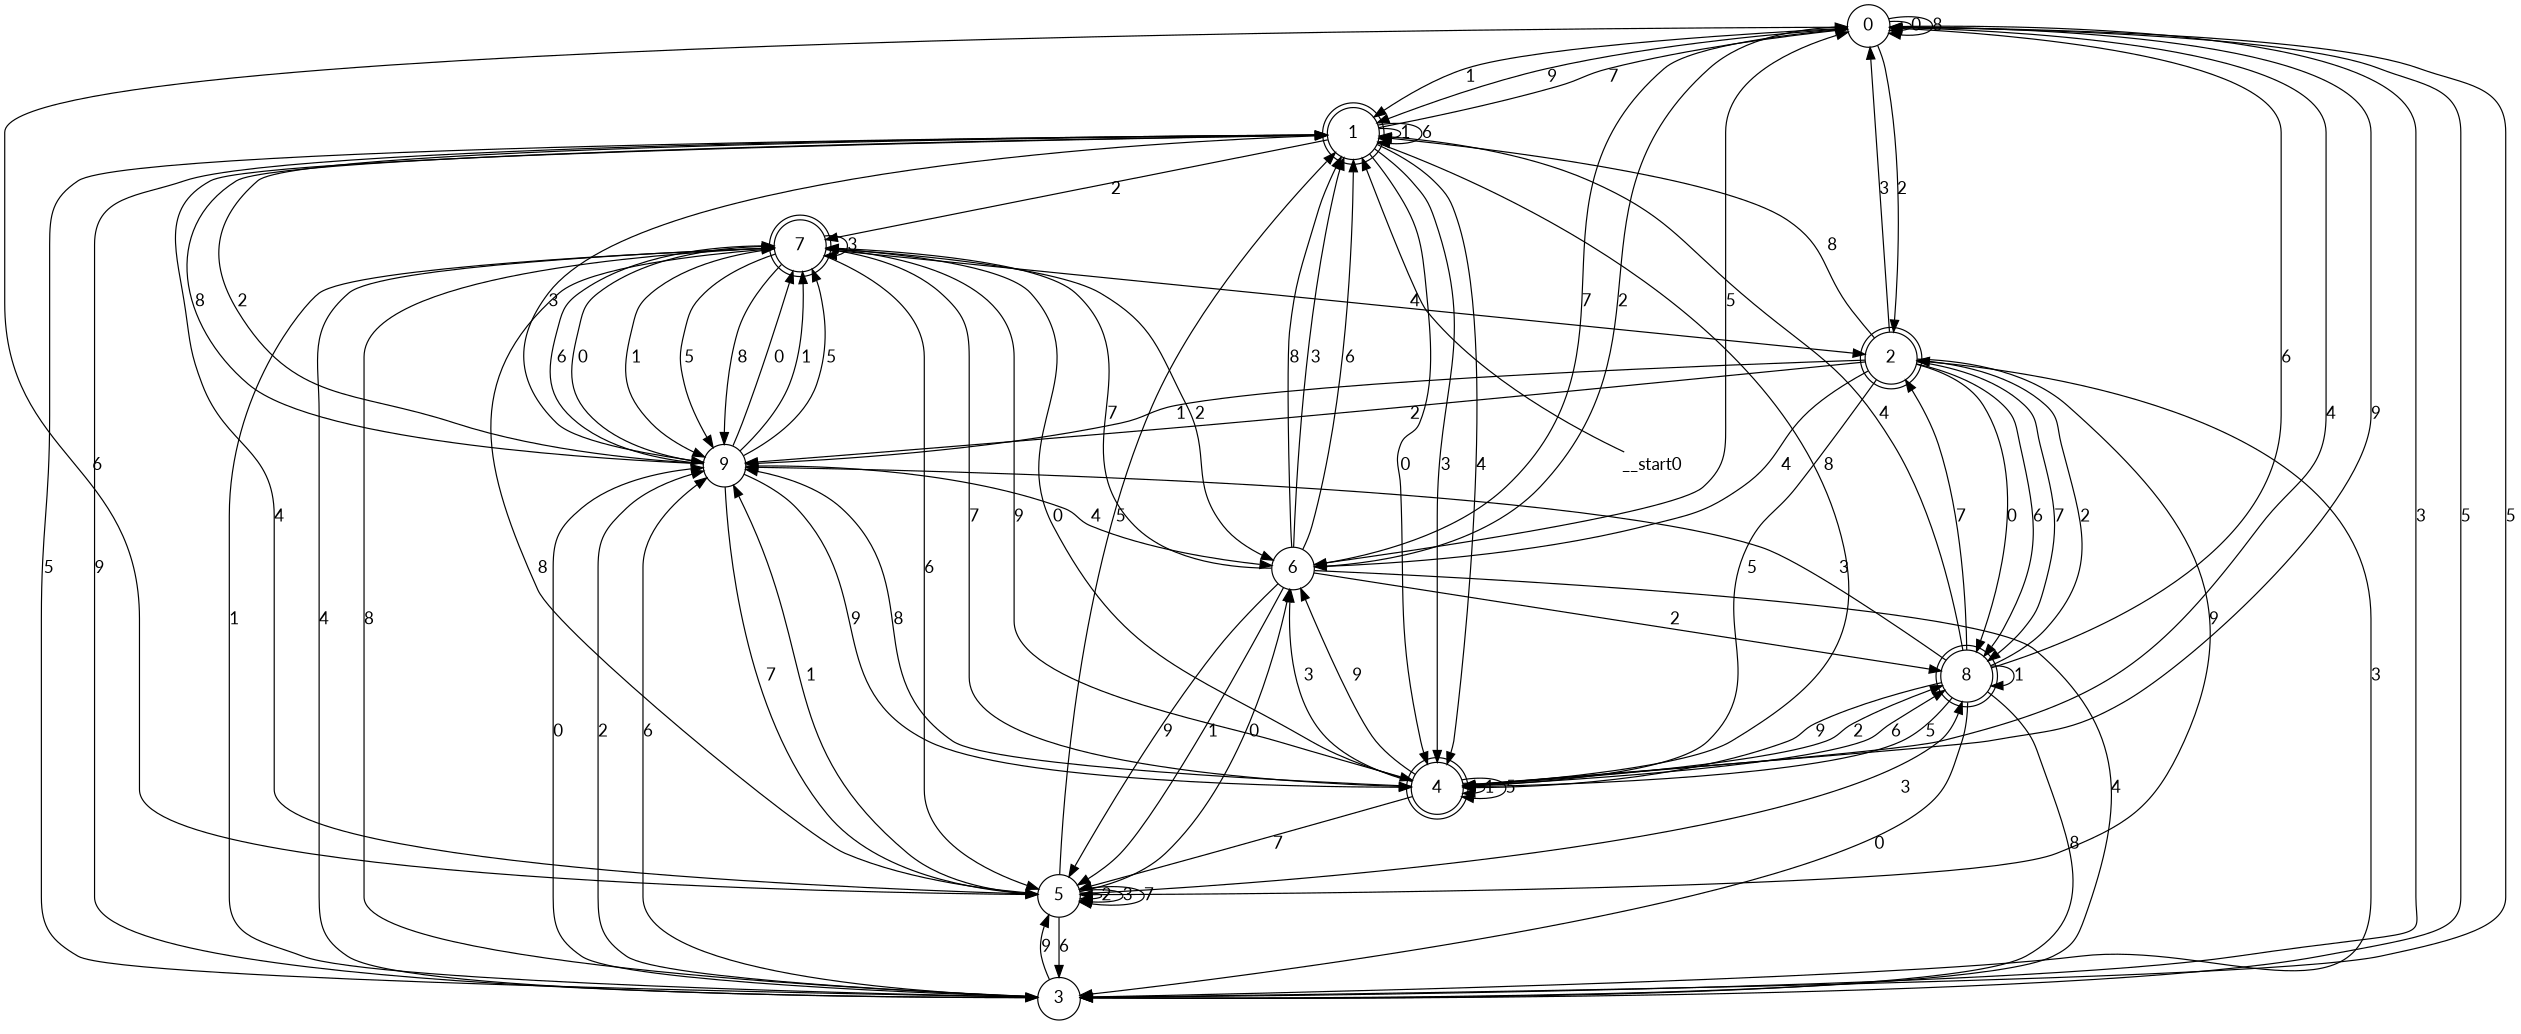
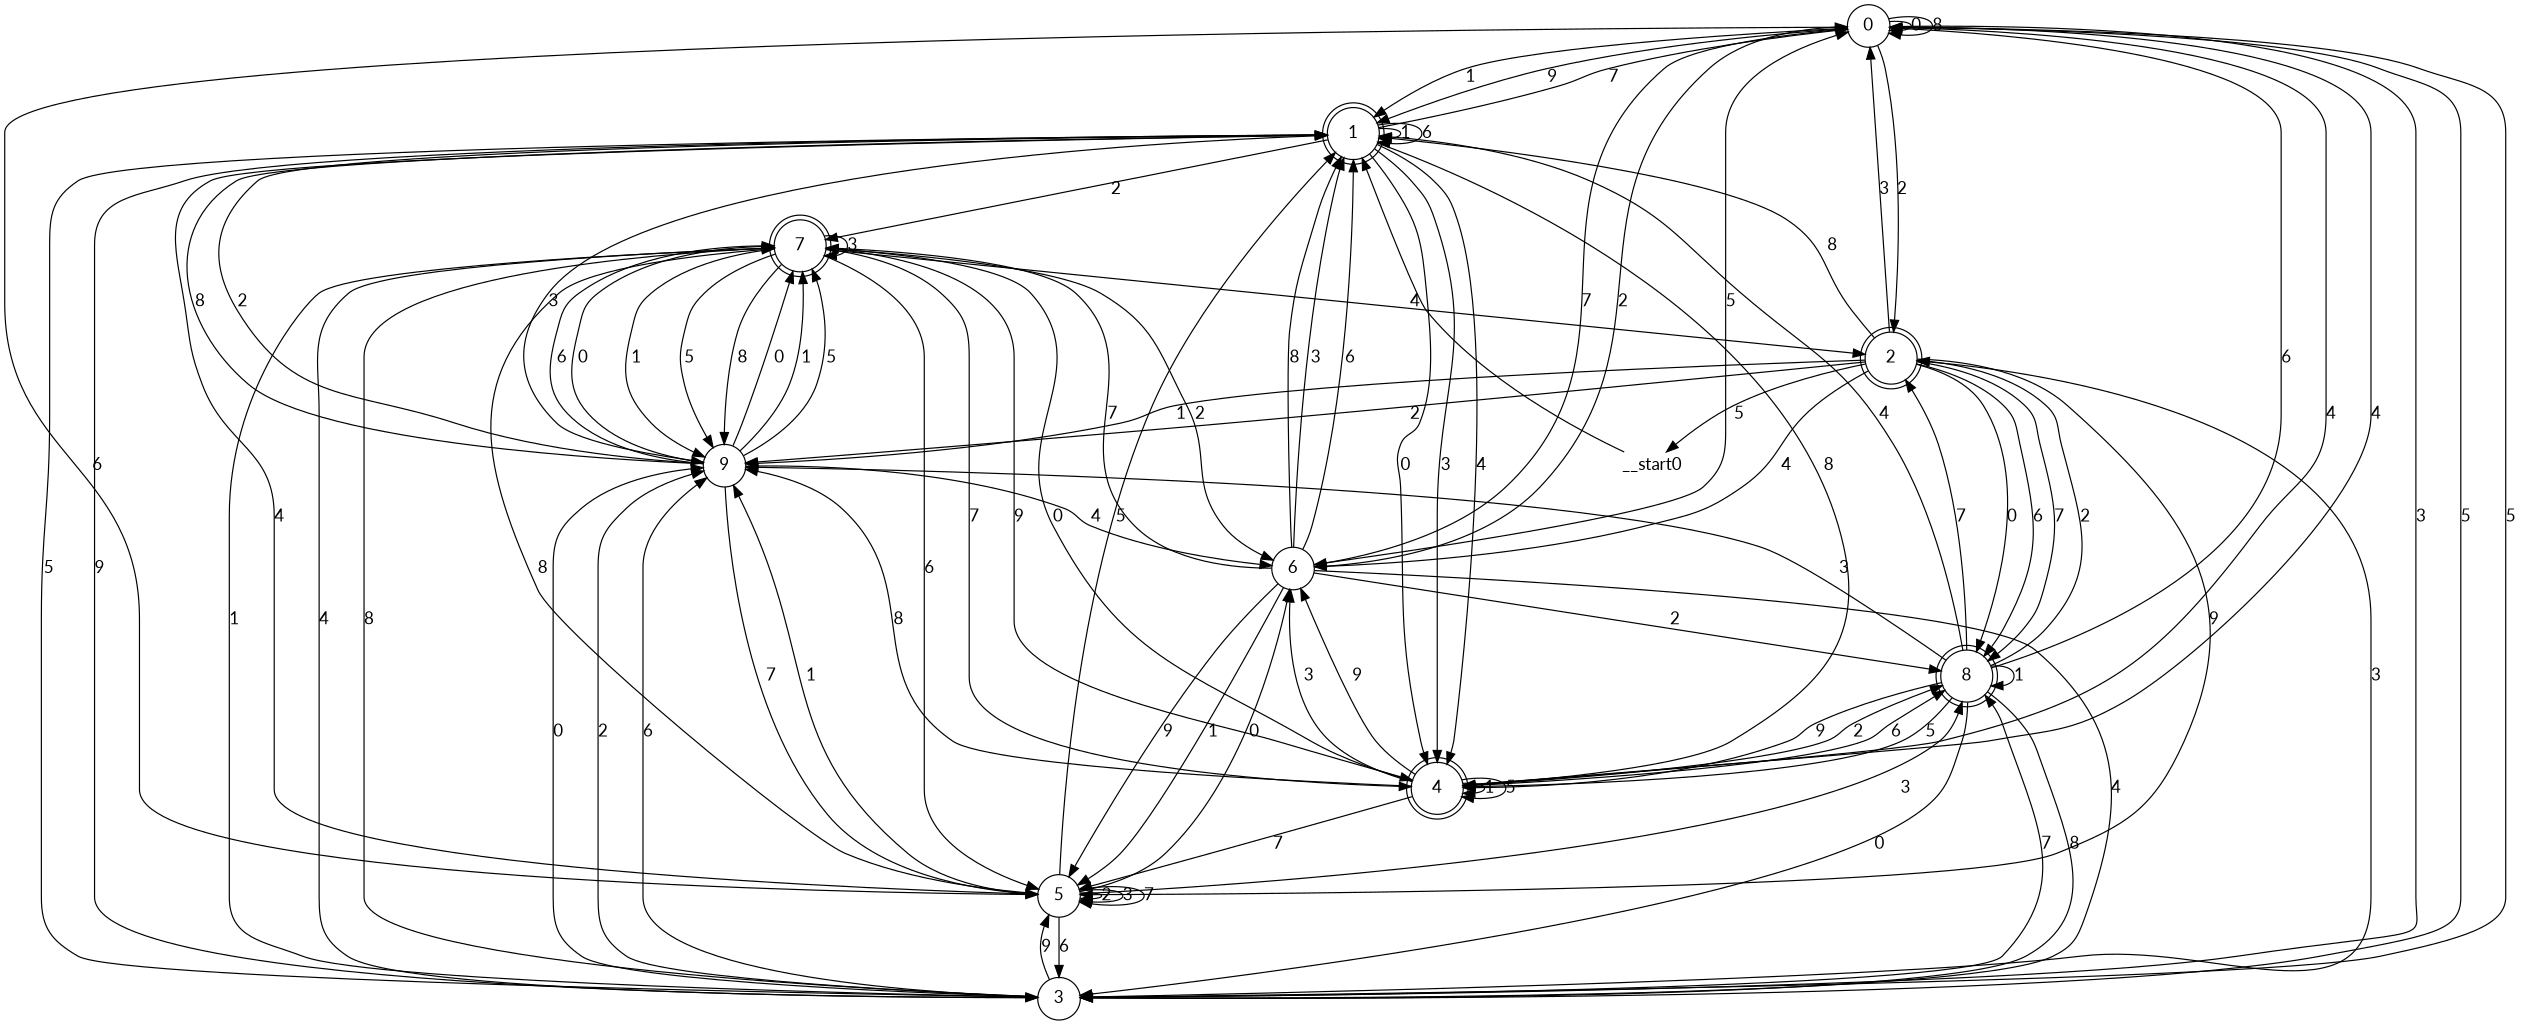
edge "4" -> "0": label "9" -> "4"
edge "2" -> "4": now "2" -> "__start0"
edge "9" -> "4": removed, label "9"
edge "3" -> "8": added, label "7"
